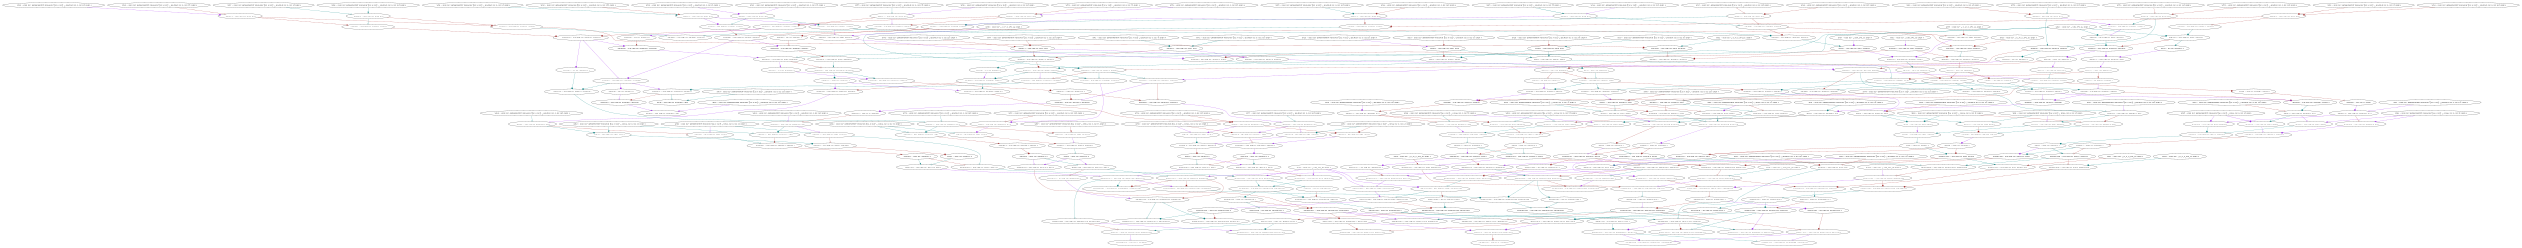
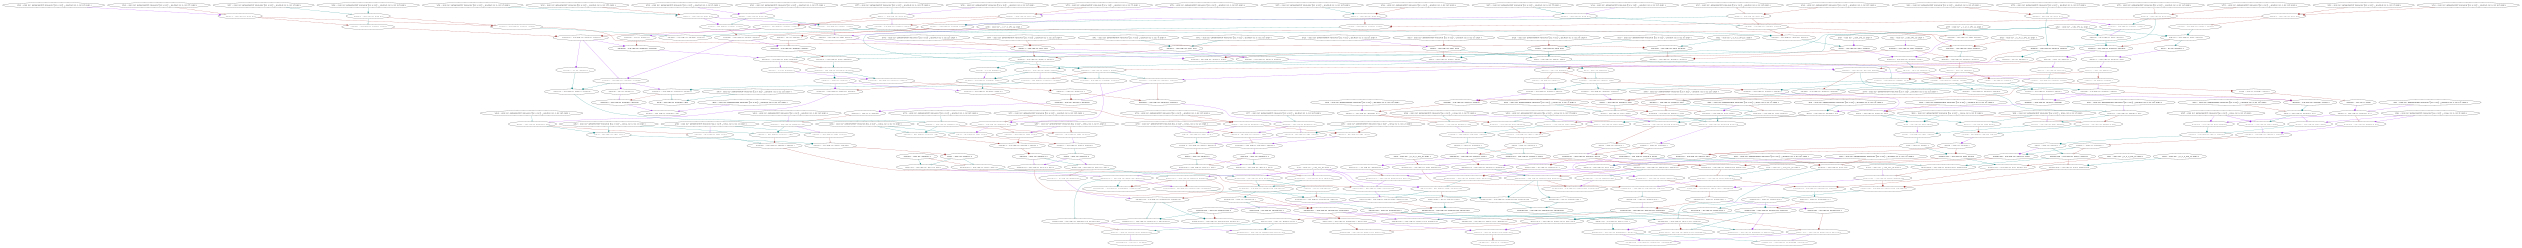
node "%mul44.3 = mul nsw i32 %t87, %sub.4": added
edge "%mul40.1 = mul nsw i32 %t83, %sub22.2" -> "%sub30.i105 = sub nsw i32 %shr.1, %shr51.1": now "%shr.1 = ashr i32 %sub41.1, 2" -> "%sub30.i105 = sub nsw i32 %shr.1, %shr51.1"
edge "%add49.1 = add nsw i32 %mul48.1, %mul44.1" -> "%shr51.1 = ashr i32 %add49.1, 2": now "%add49.1 = add nsw i32 %mul48.1, %mul44.1" -> "%mul121.i196 = mul nsw i32 %t99, %sub100.i178"
